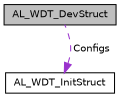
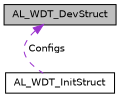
edge "AL_WDT_DevStruct" -> "AL_WDT_InitStruct": reversed
